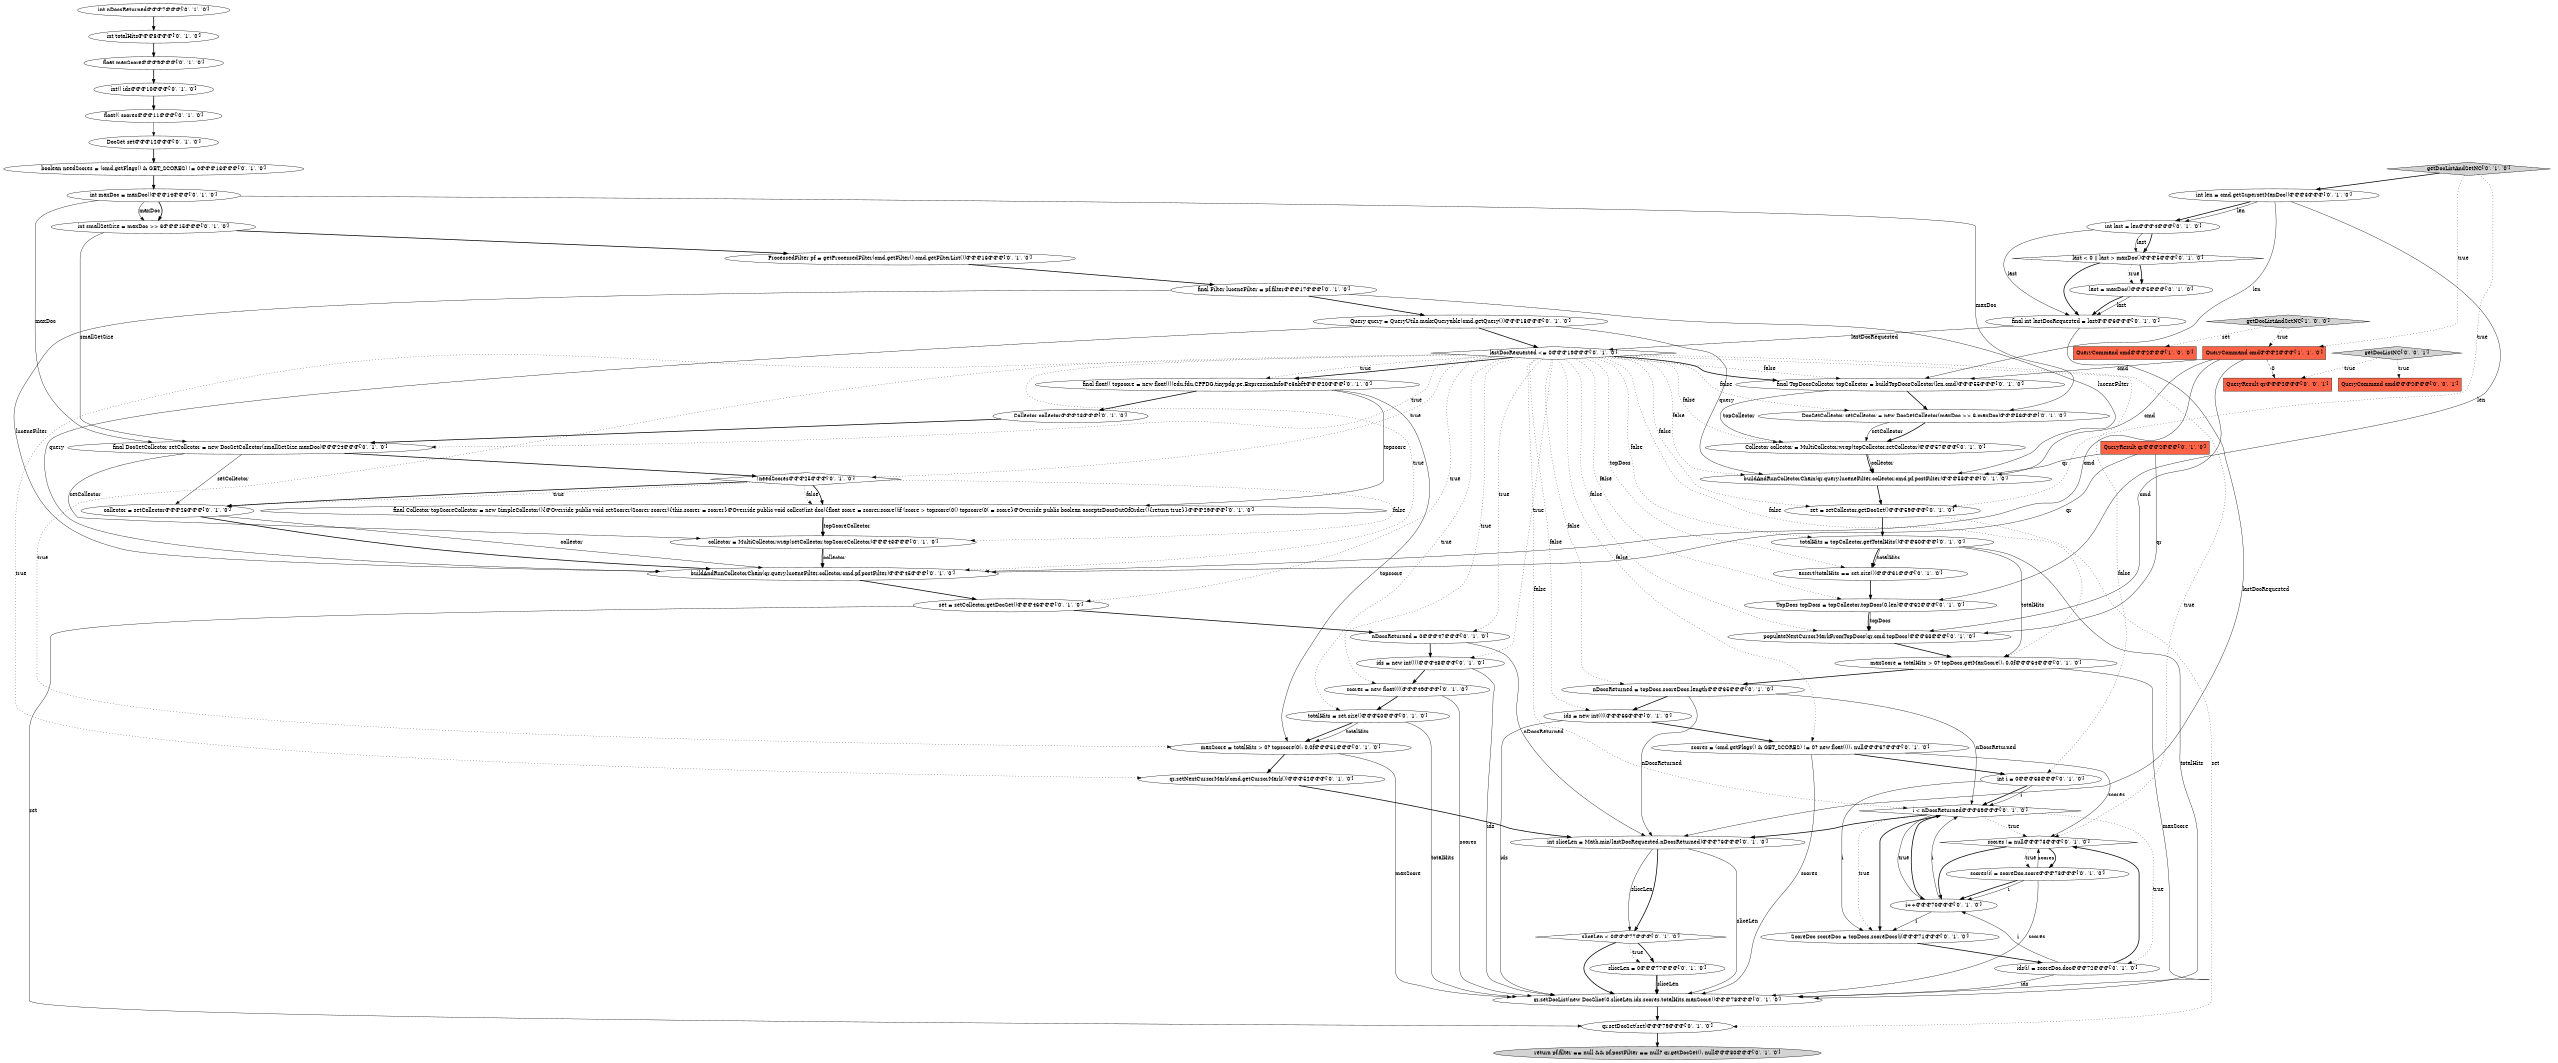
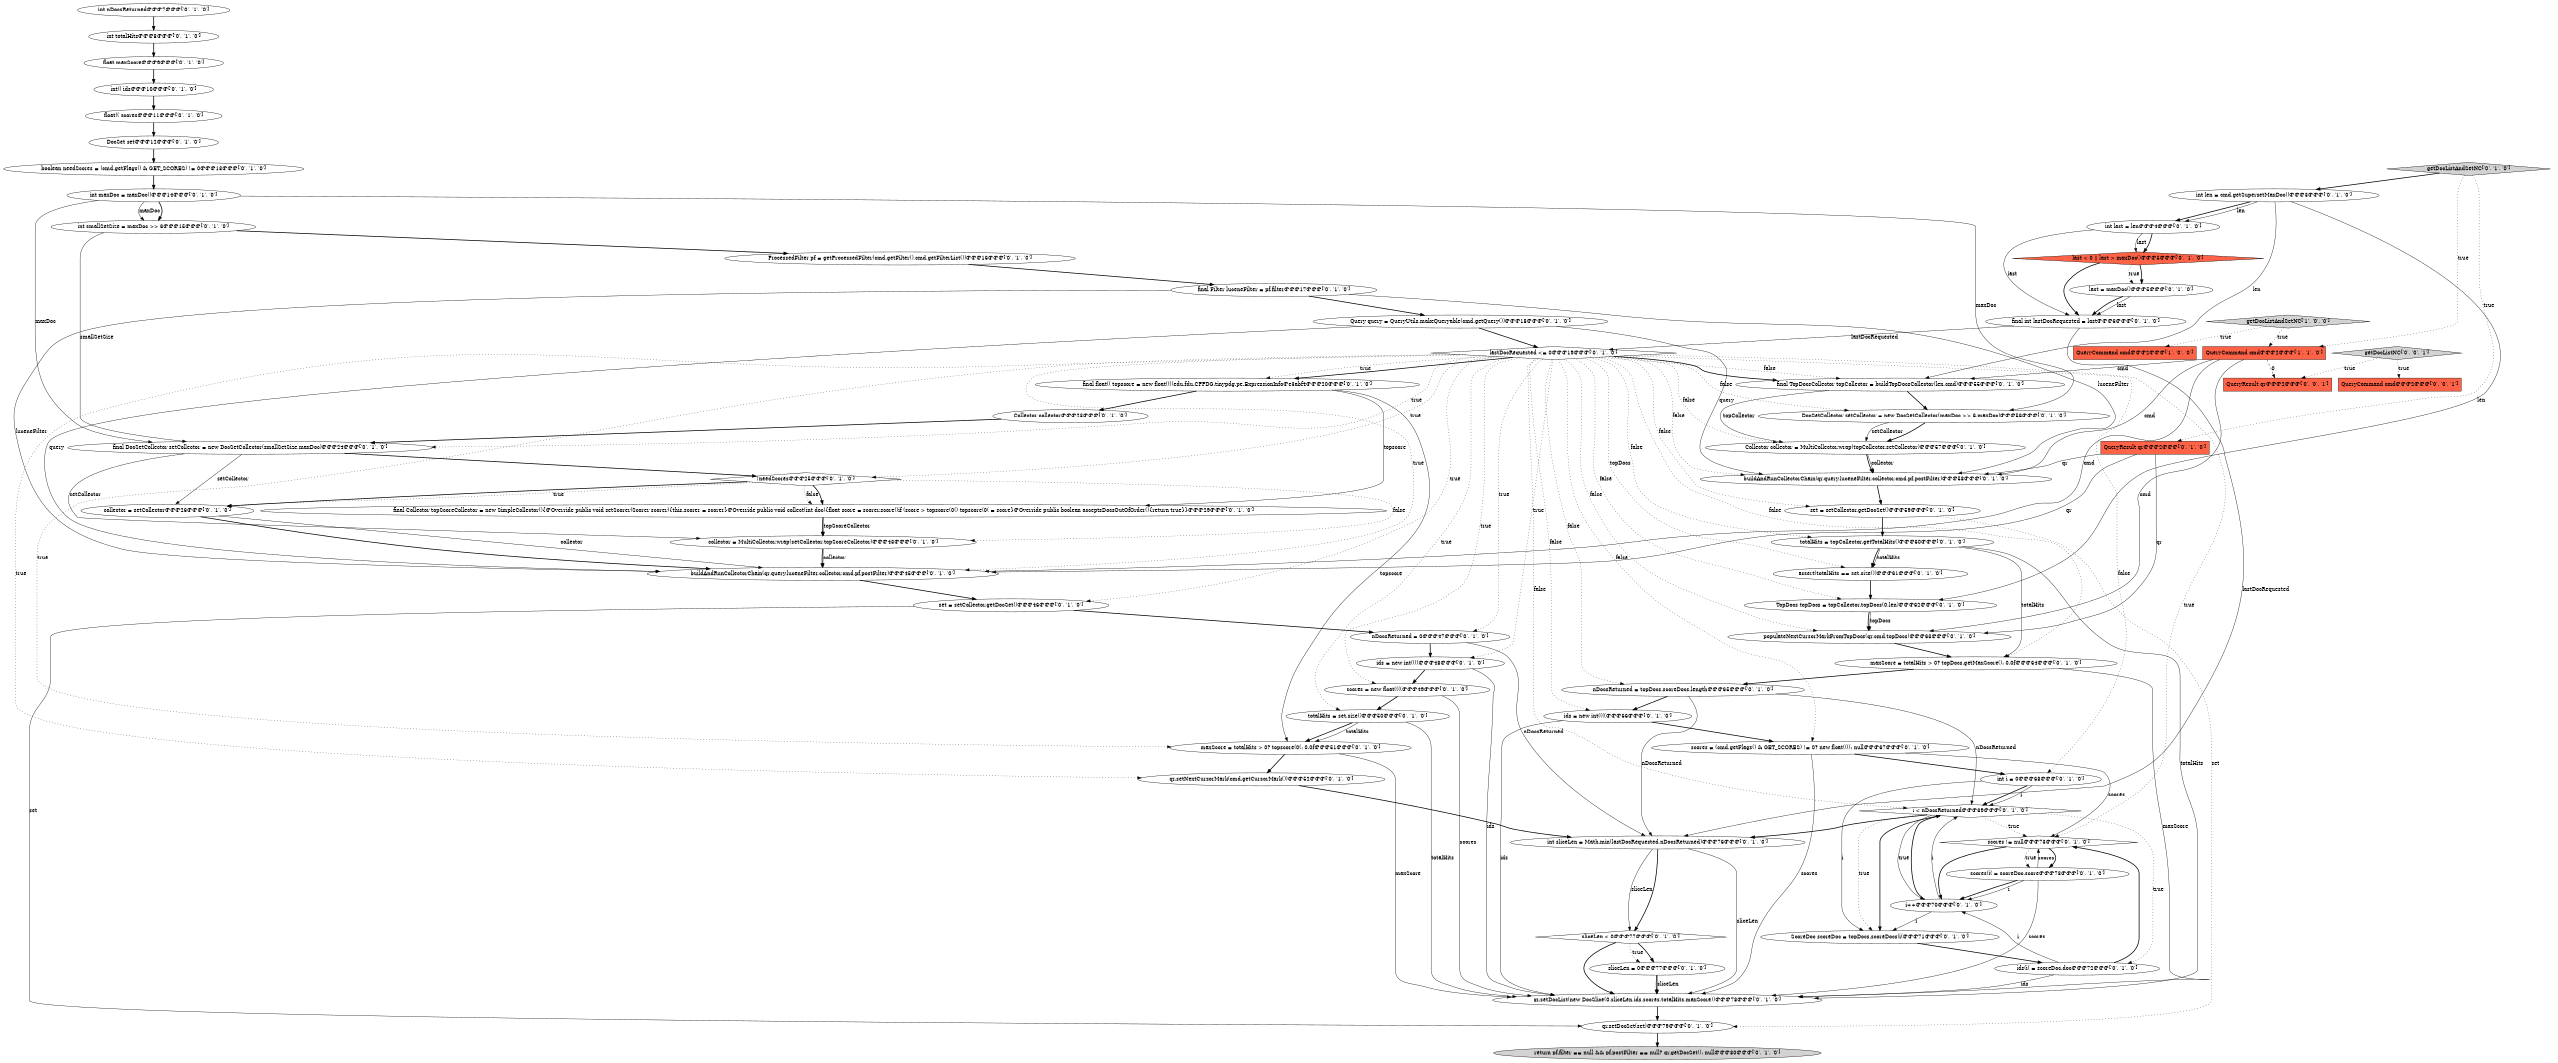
edge "float(( scores@@@11@@@['0', '1', '0']" -> "DocSet set@@@12@@@['0', '1', '0']": style solid -> bold
node "last < 0 || last > maxDoc()@@@5@@@['0', '1', '0']": fillcolor white -> tomato
edge "getDocListAndSetNC['1', '0', '0']" -> "QueryCommand cmd@@@2@@@['1', '0', '0']": label "set" -> "true"
edge "getDocListAndSetNC['0', '1', '0']" -> "set = setCollector.getDocSet()@@@59@@@['0', '1', '0']": now "getDocListAndSetNC['0', '1', '0']" -> "QueryResult qr@@@2@@@['0', '1', '0']"
